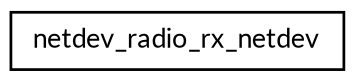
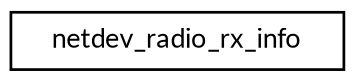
node "netdev_radio_rx_netdev": label "netdev_radio_rx_netdev" -> "netdev_radio_rx_info"
